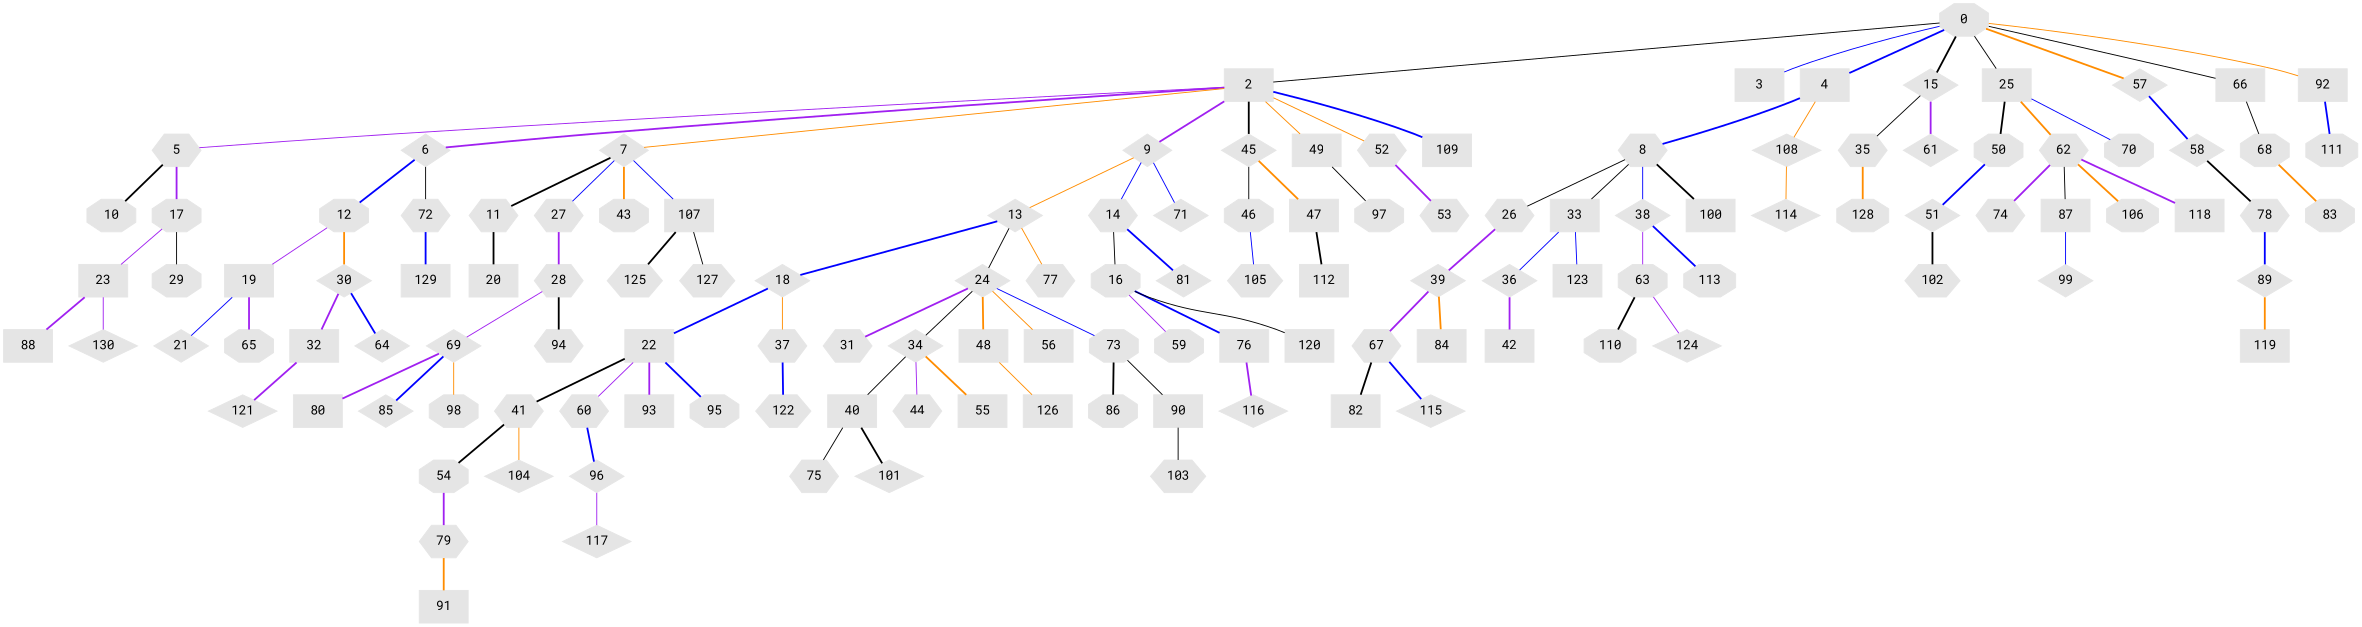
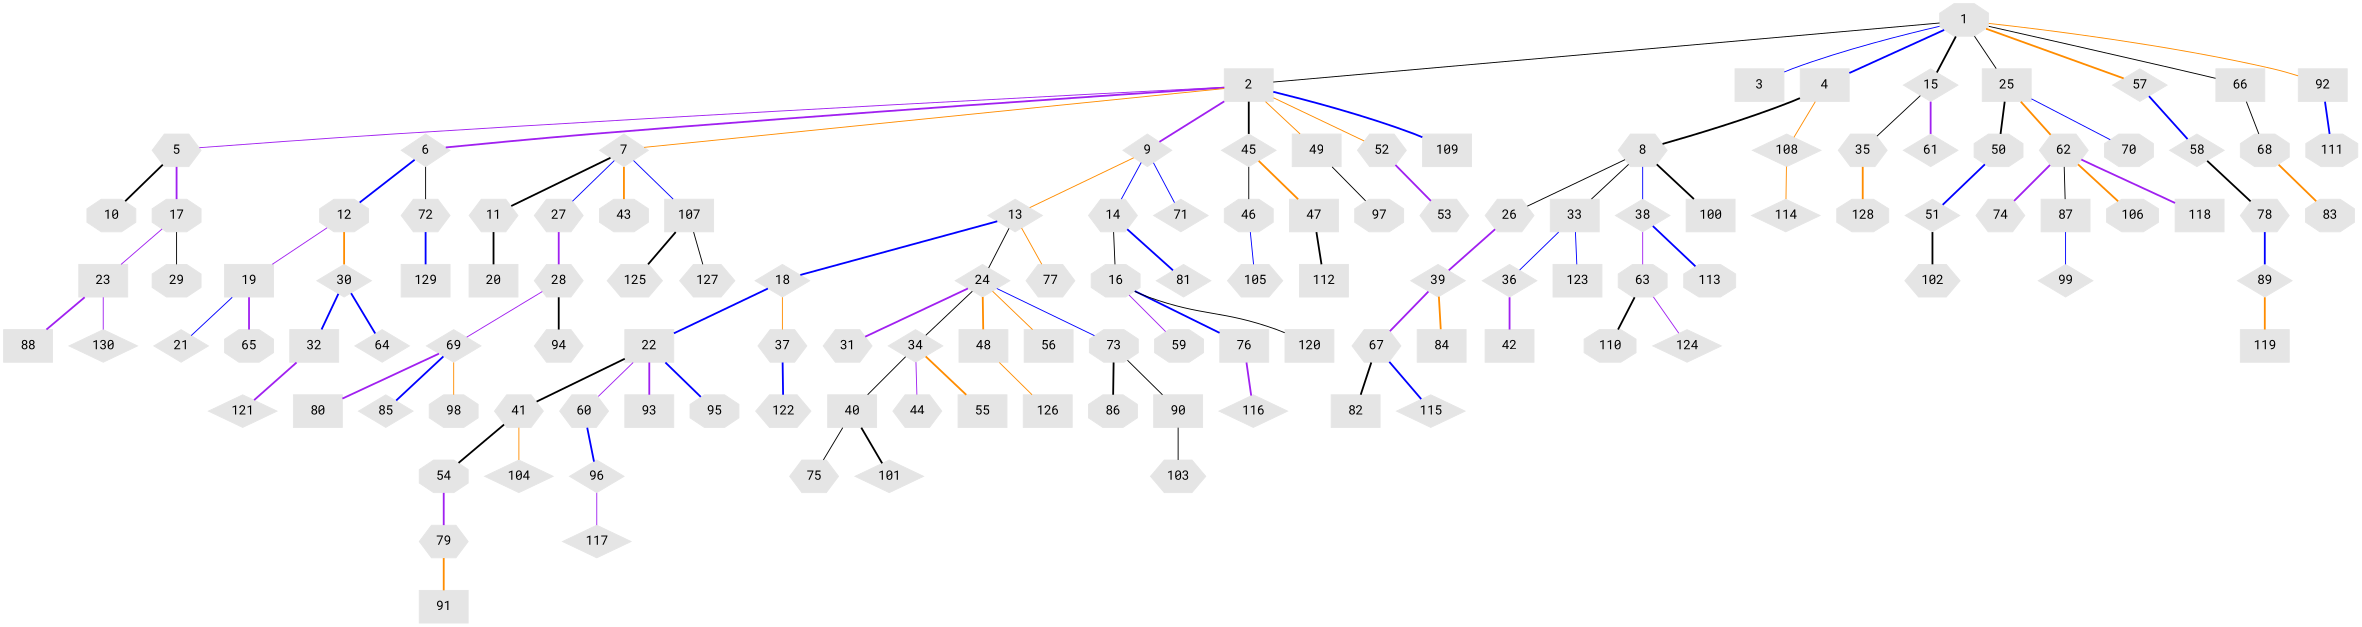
node "0": label "0" -> "1"
edge "4" -- "8": color blue -> black
edge "30" -- "32": color purple -> blue
